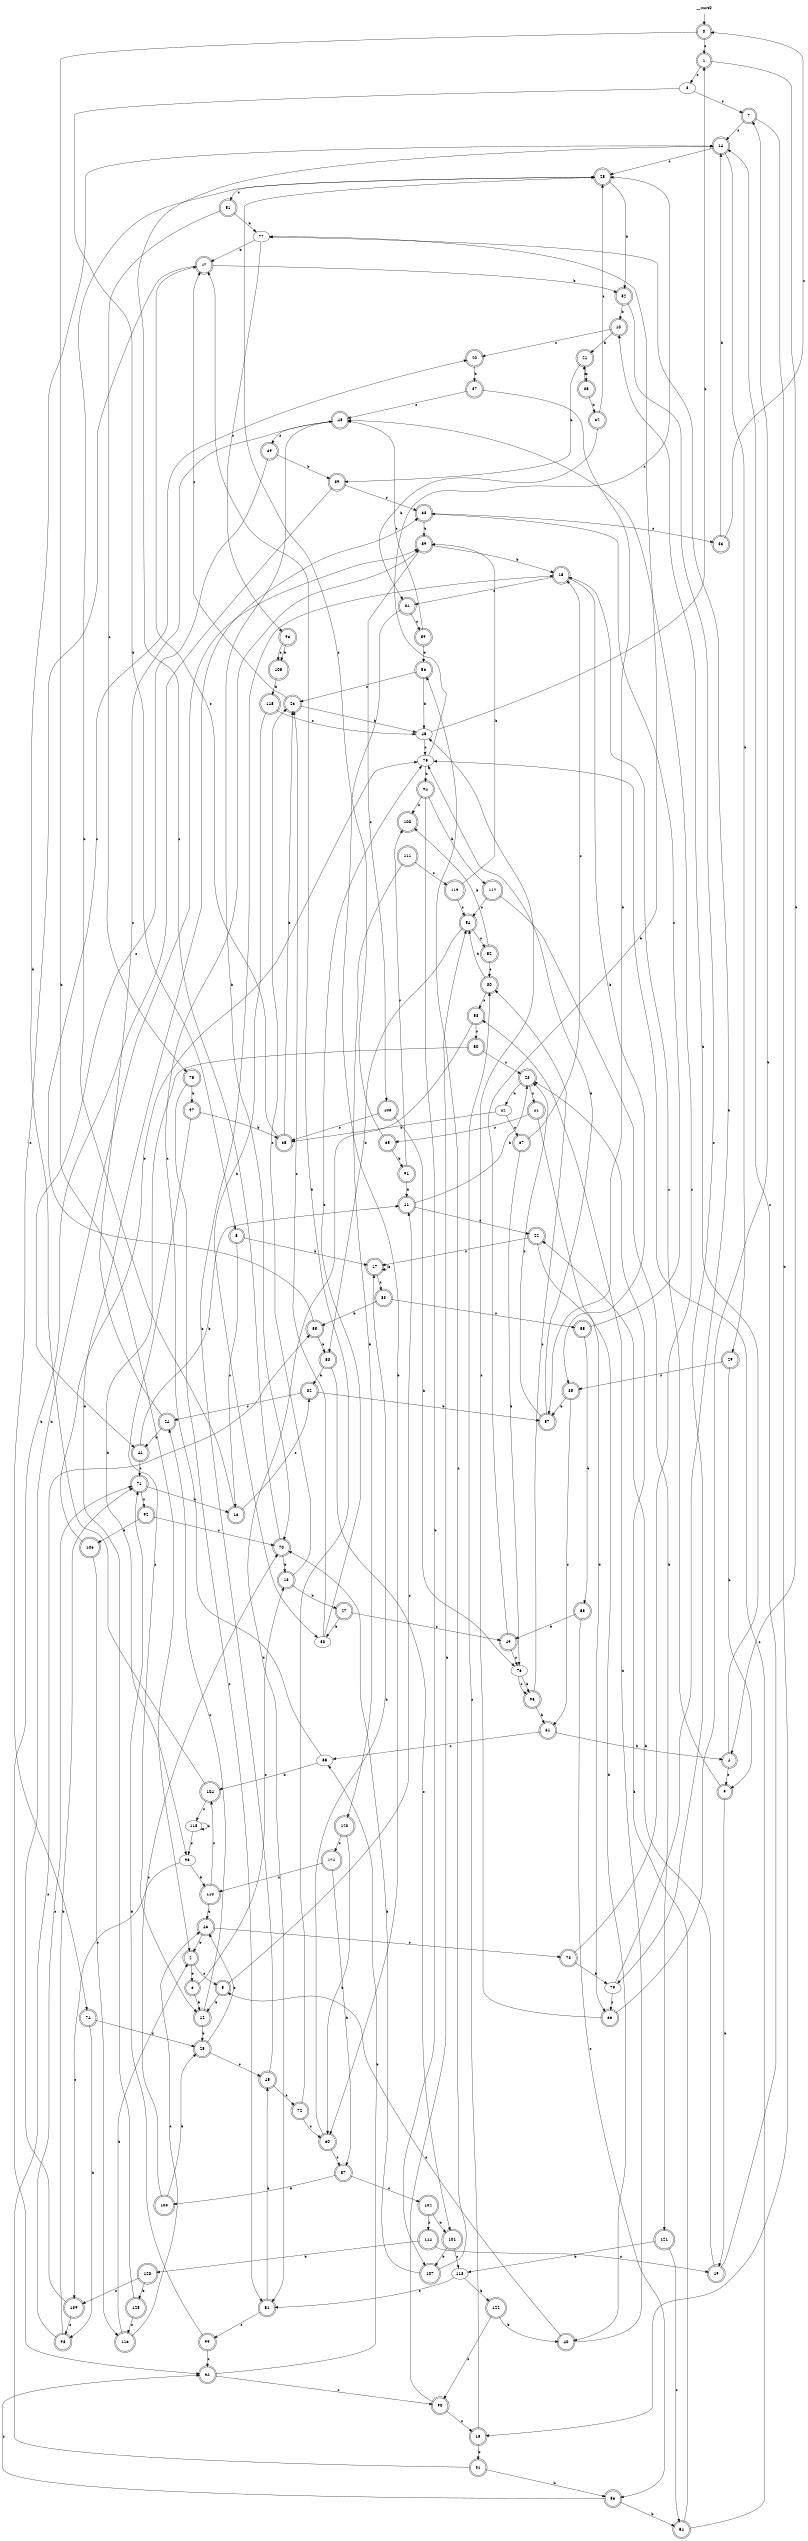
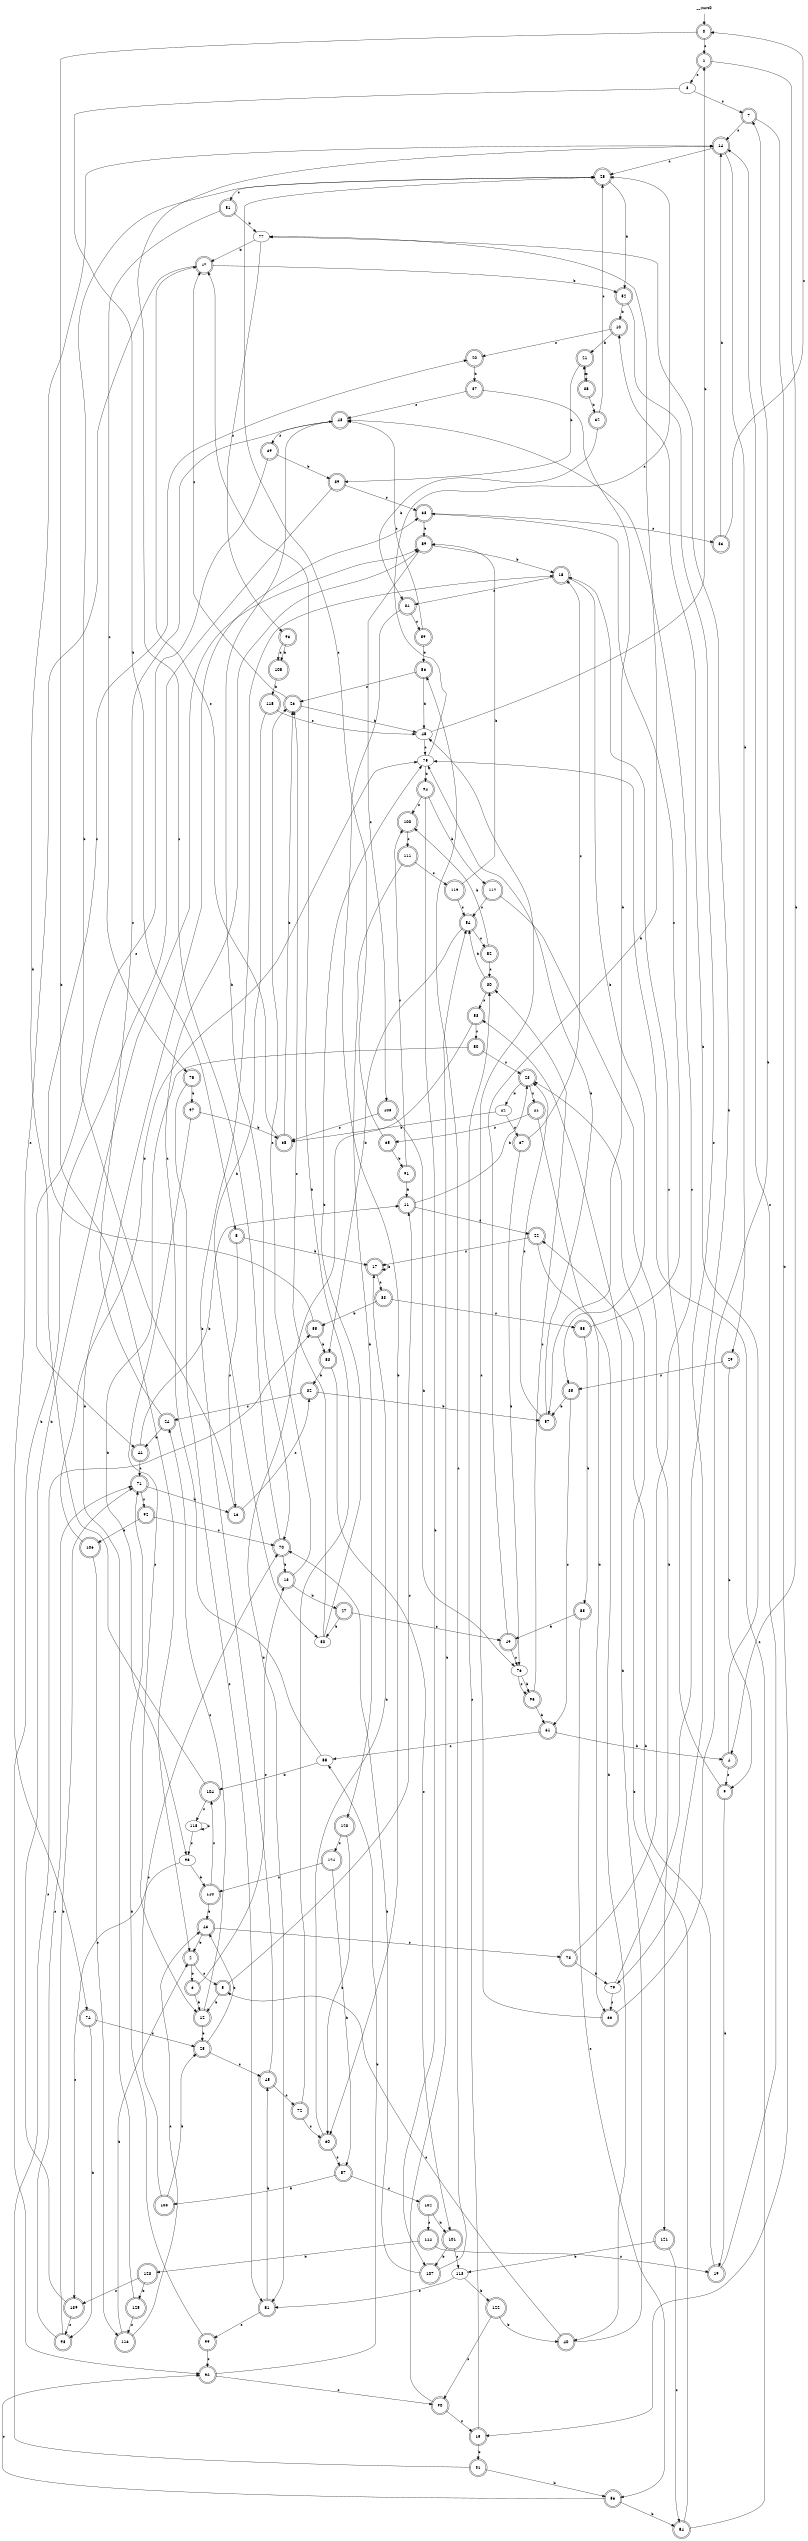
edge "100" -> "111": added, label "a"
